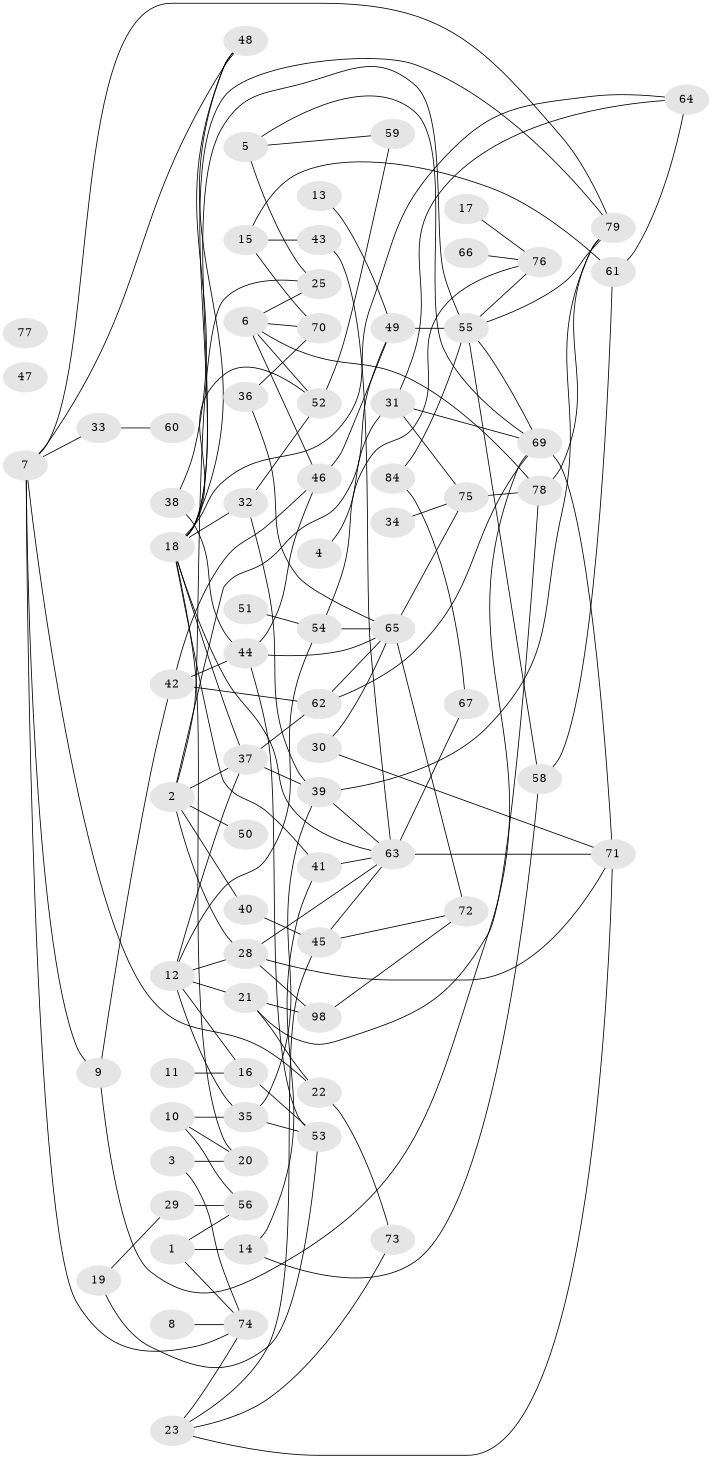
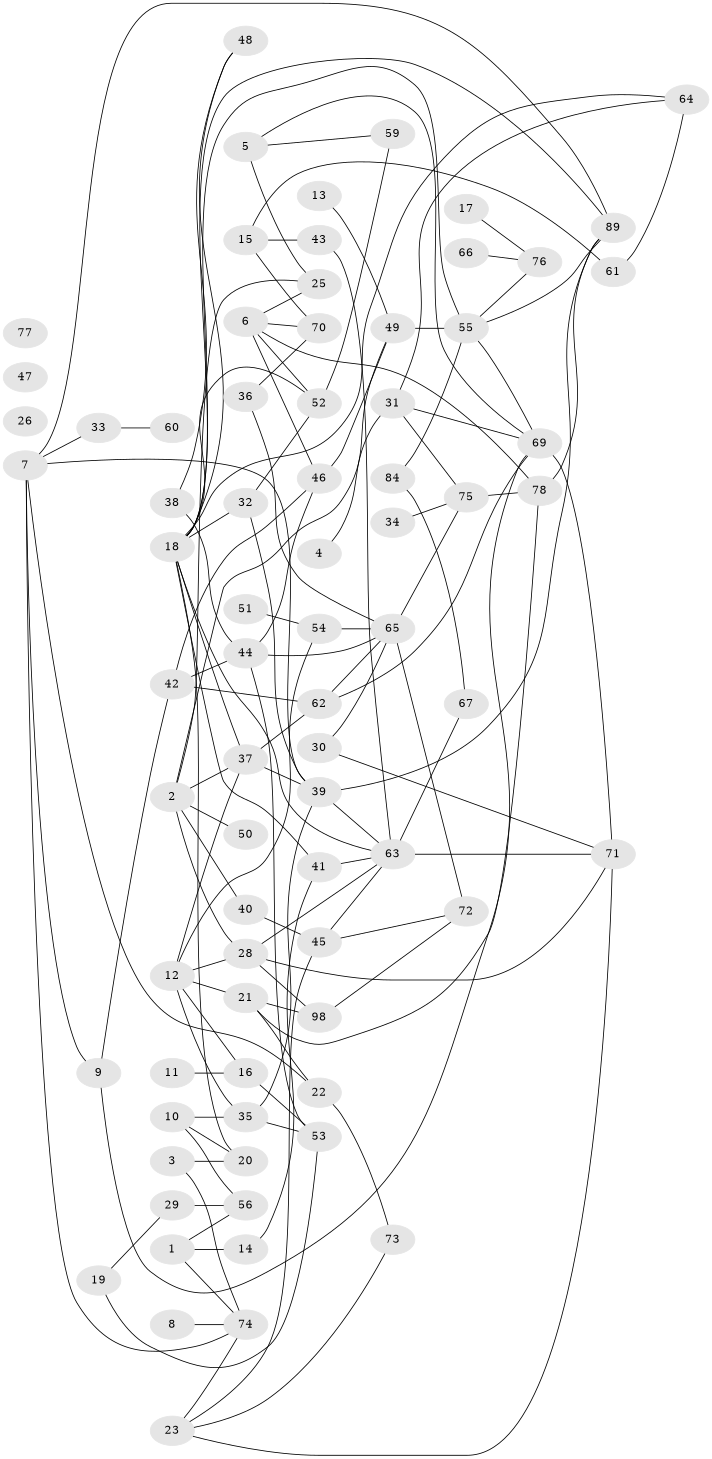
node "79": label "79" -> "89"
edge "48" -- "7": now "39" -- "7"
node "26": added
edge "76" -- "54": removed
node "58": removed
